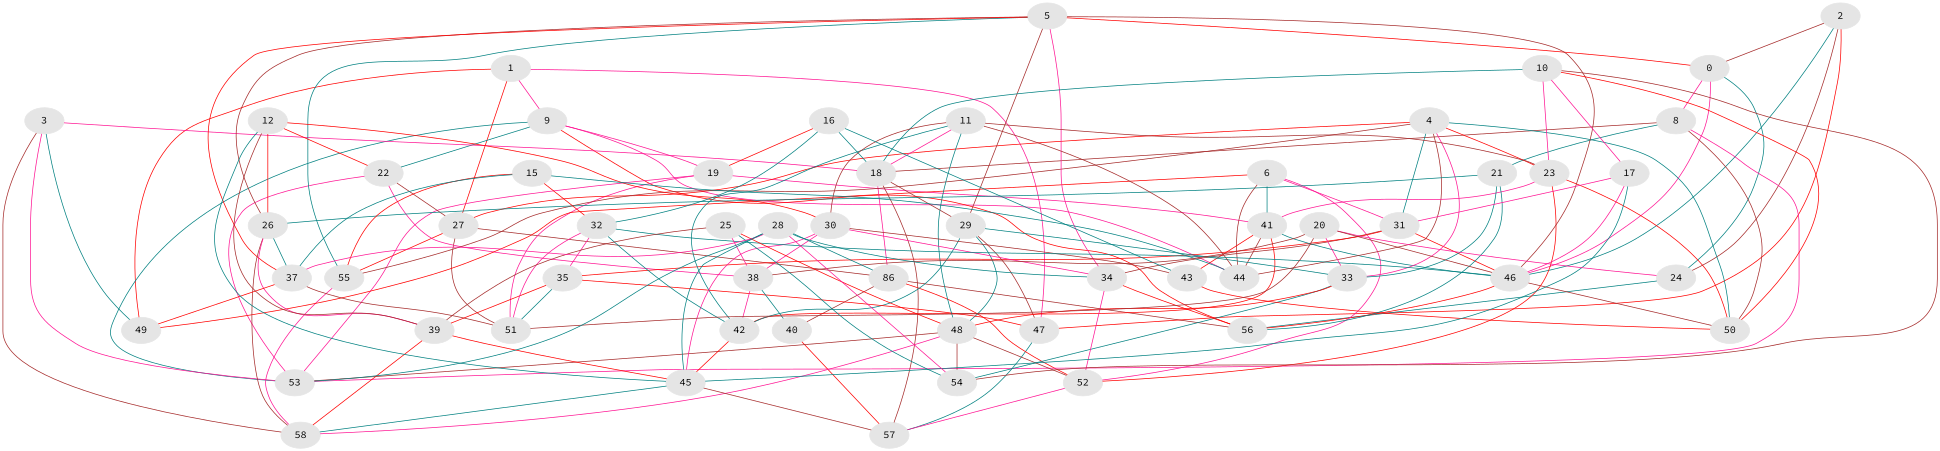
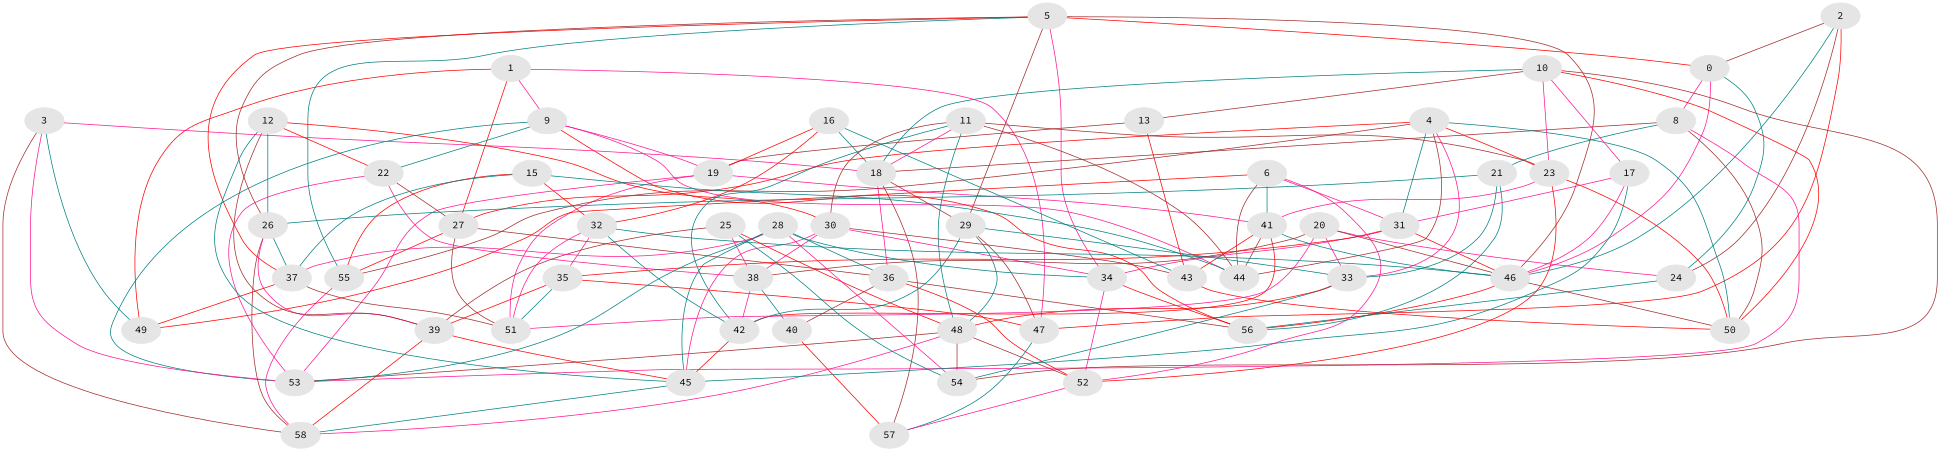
node "13": added
edge "12" -- "26": color red -> teal
edge "16" -- "32": color teal -> red
edge "31" -- "34": color brown -> deeppink
node "86": label "86" -> "36"
edge "20" -- "51": color brown -> deeppink
edge "45" -- "57": removed
